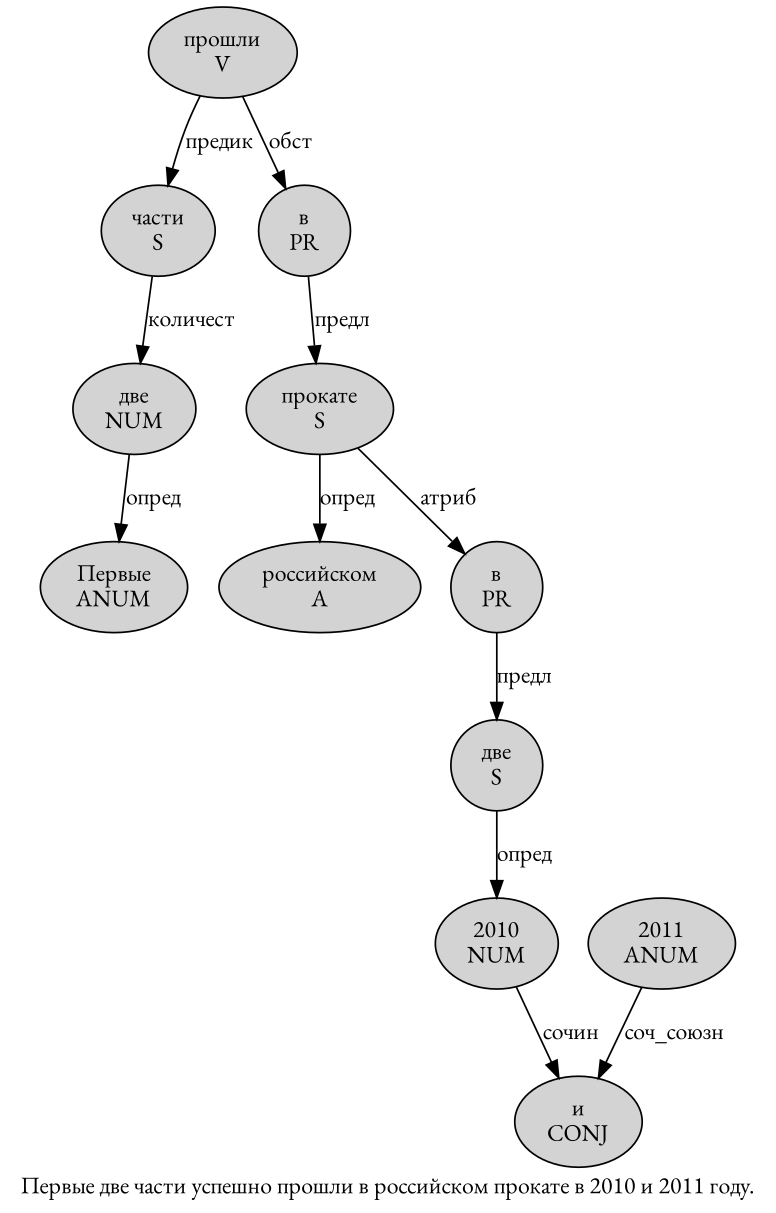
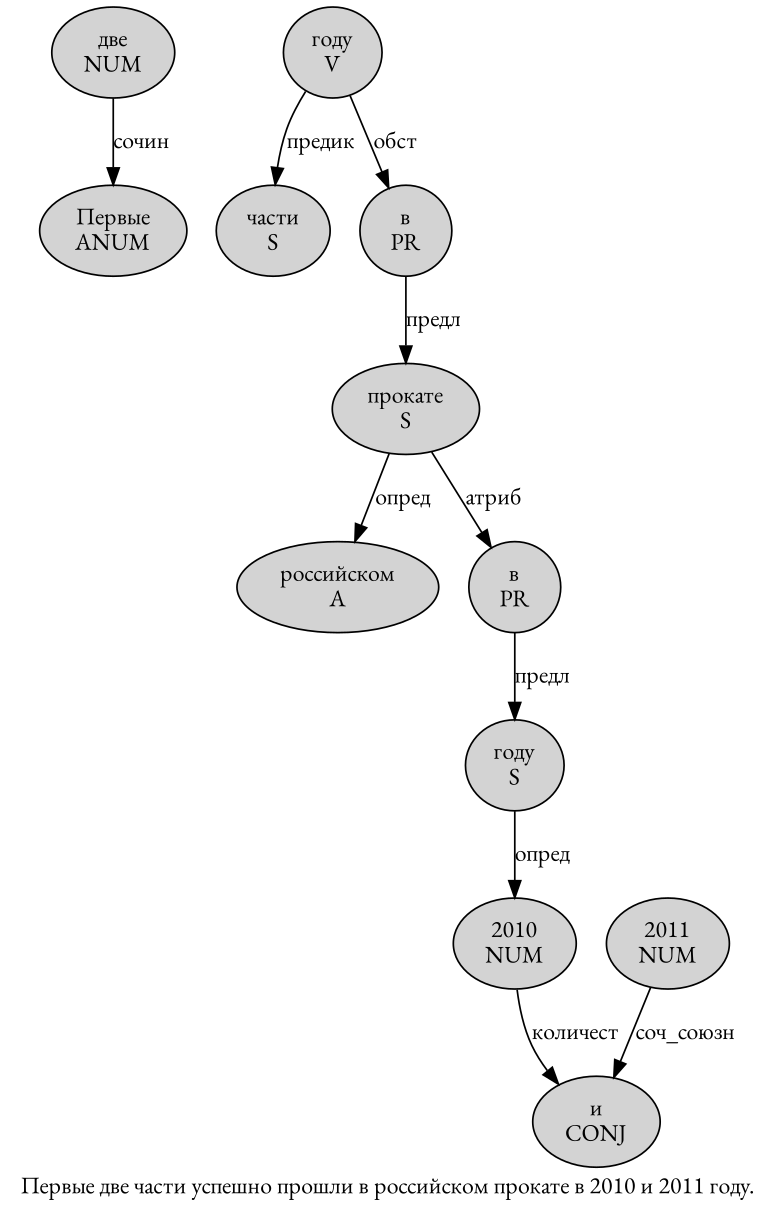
node "прошли V": label "прошли V" -> "году V"
edge "части S" -> "две NUM": removed, label "количест"
edge "две NUM" -> "Первые ANUM": label "опред" -> "сочин"
node "две S": label "две S" -> "году S"
node "2011 ANUM": label "2011 ANUM" -> "2011 NUM"
edge "2010 NUM" -> "и CONJ": label "сочин" -> "количест"
